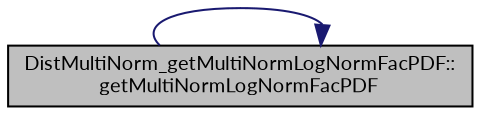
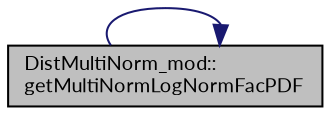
node "DistMultiNorm_getMultiNormLogNormFacPDF:: getMultiNormLogNormFacPDF": label "DistMultiNorm_getMultiNormLogNormFacPDF:: getMultiNormLogNormFacPDF" -> "DistMultiNorm_mod:: getMultiNormLogNormFacPDF"
